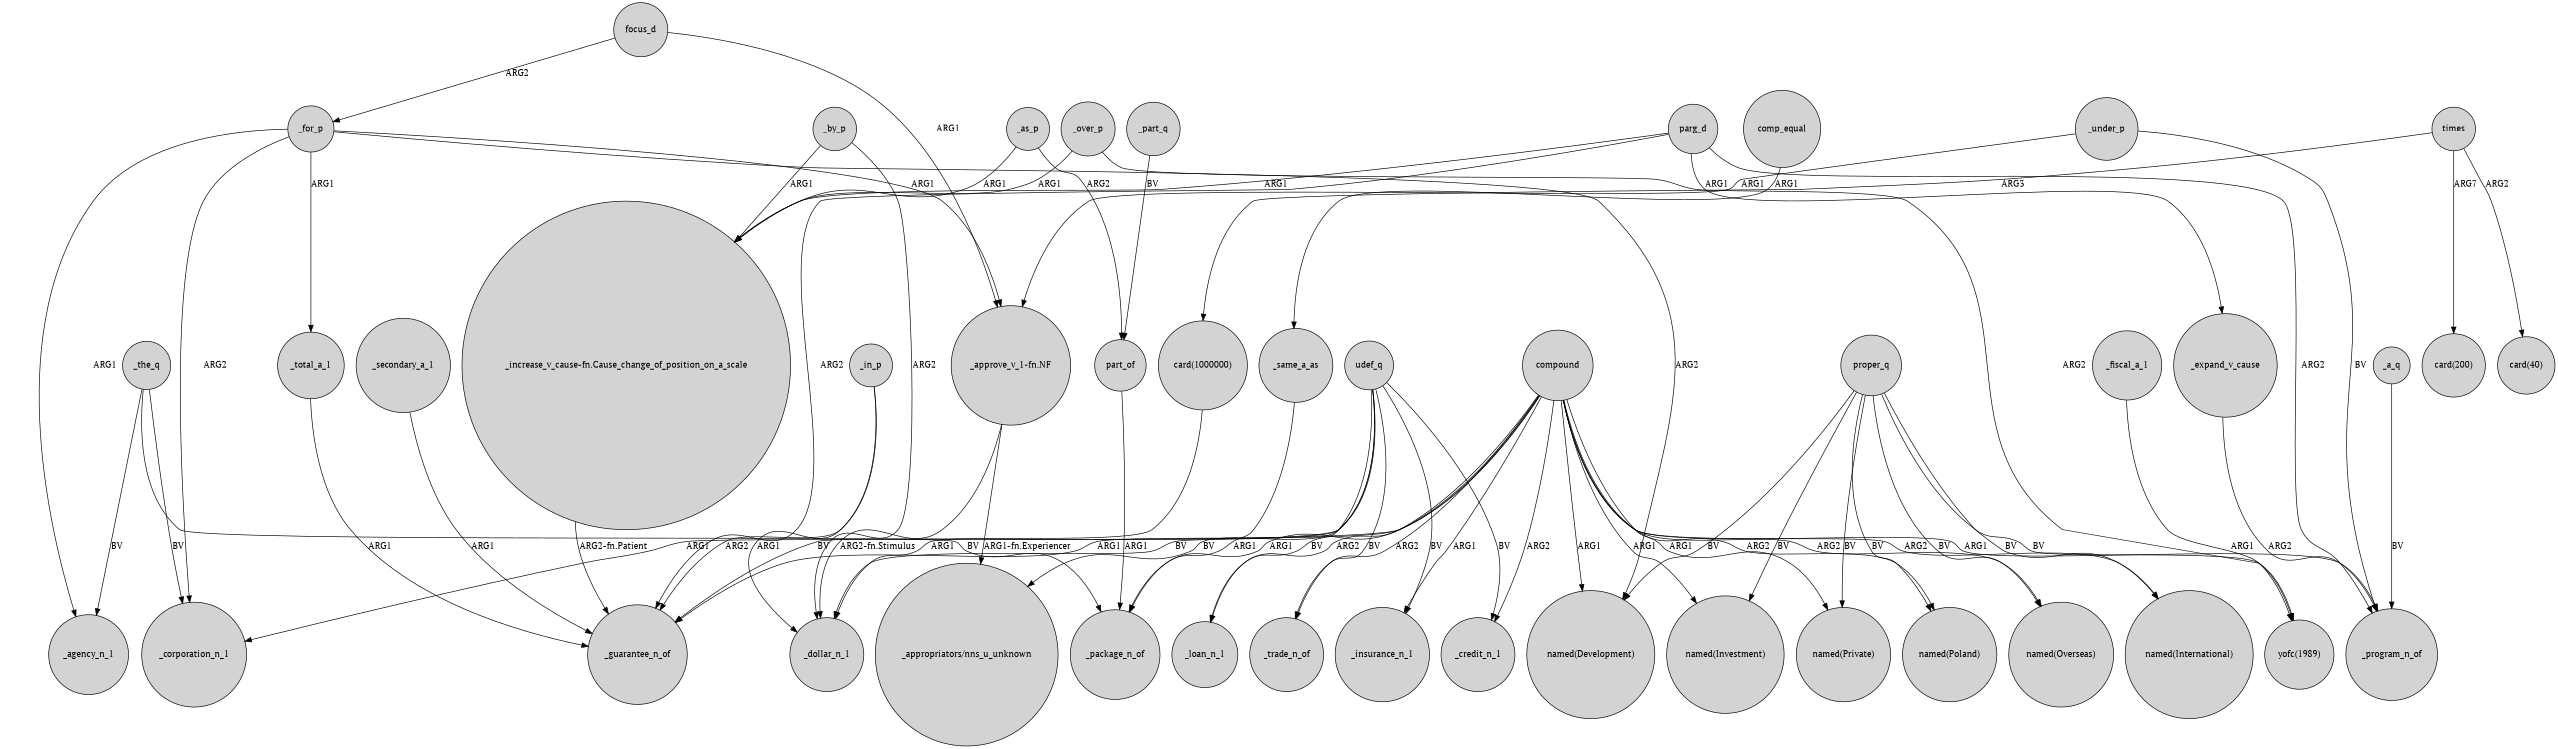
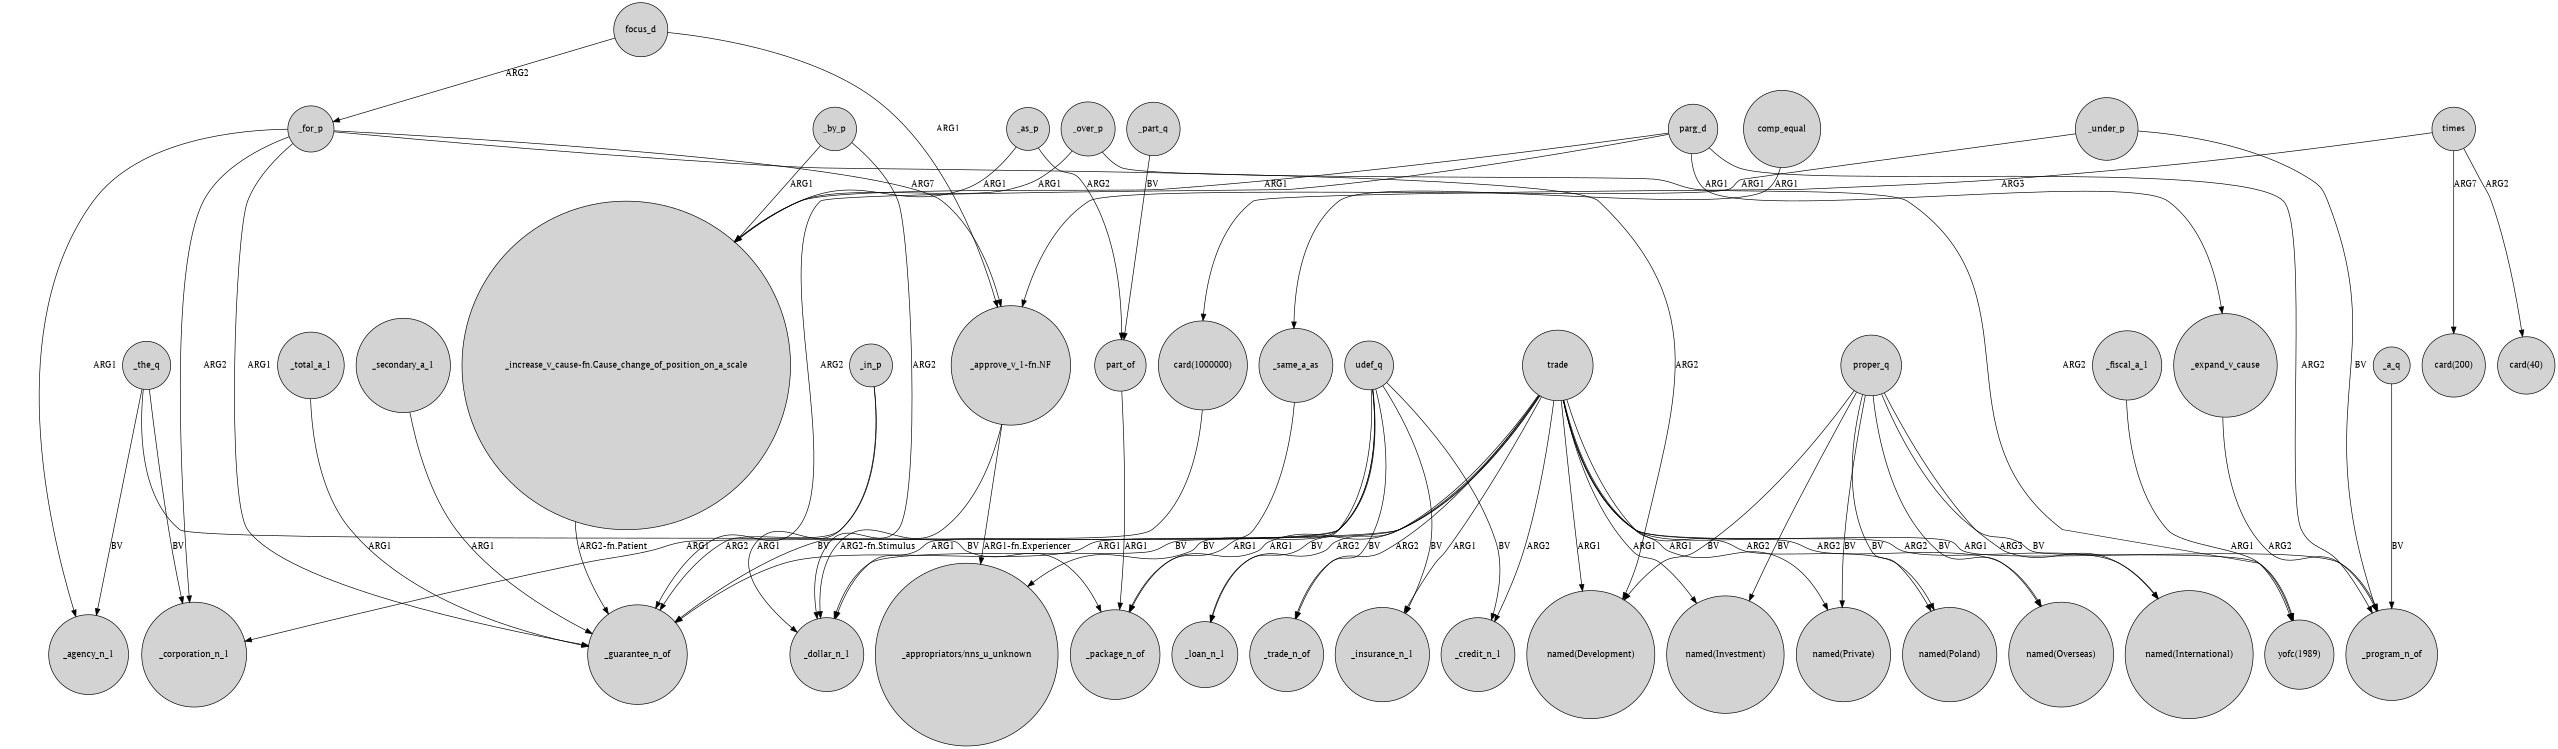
edge "_for_p" -> "_approve_v_1-fn.NF": label "ARG1" -> "ARG7"
edge "_for_p" -> "_total_a_1": now "_for_p" -> "_guarantee_n_of"
node "compound": label "compound" -> "trade"
edge "proper_q" -> "named(International)": label "BV" -> "ARG3"
